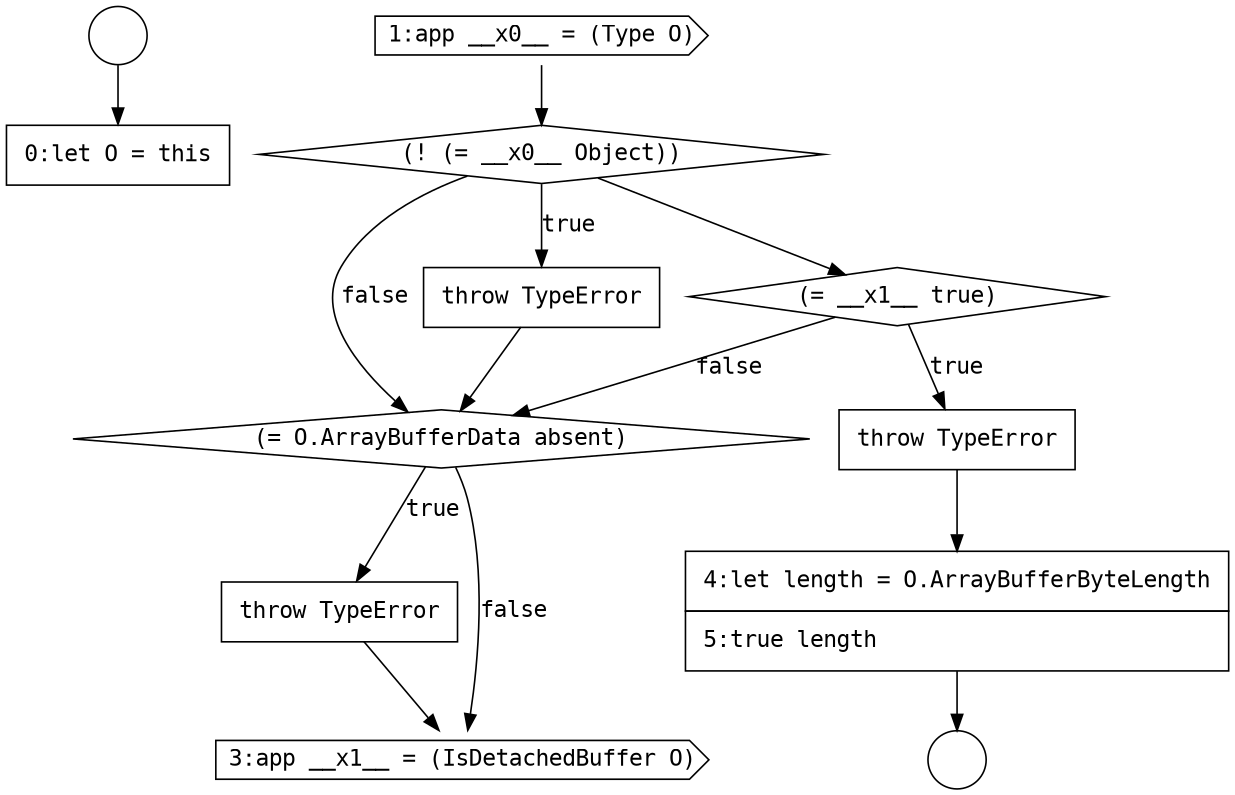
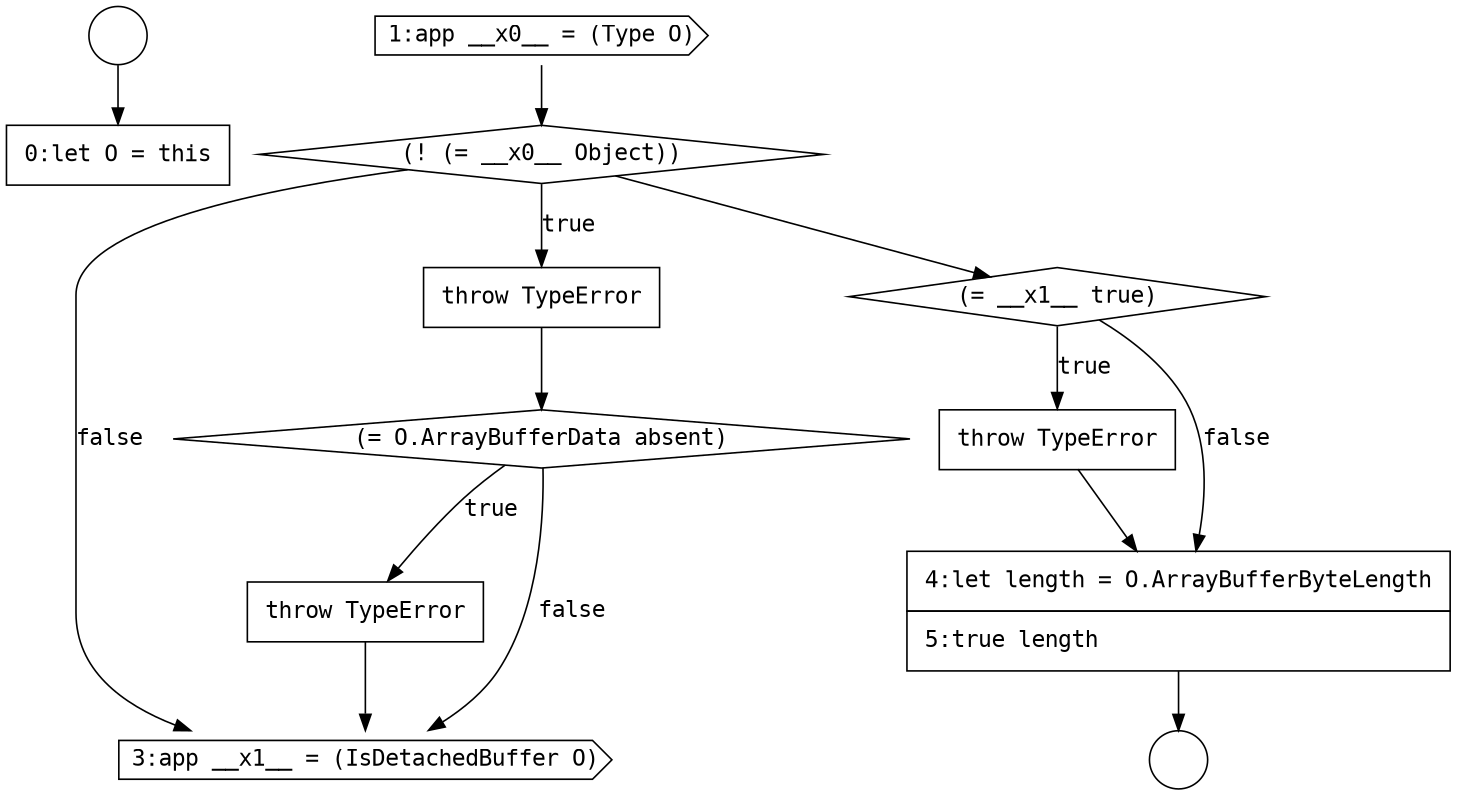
edge "(! (= __x0__ Object))" -> "(= O.ArrayBufferData absent)": now "(! (= __x0__ Object))" -> "3:app __x1__ = (IsDetachedBuffer O)"
edge "(= __x1__ true)" -> "(= O.ArrayBufferData absent)": now "(= __x1__ true)" -> "4:let length = O.ArrayBufferByteLength"
